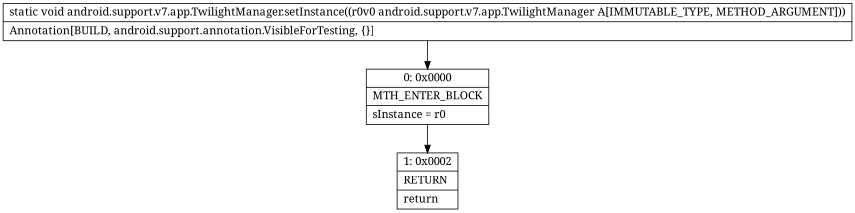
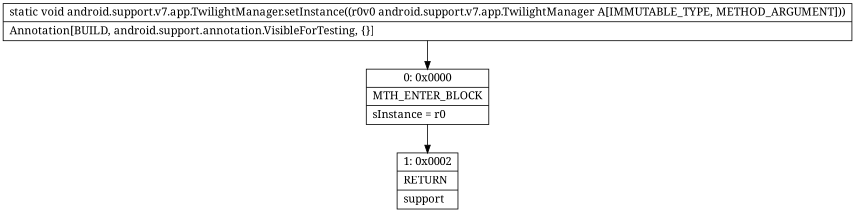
node "1: 0x0002": text "return" -> "support"
